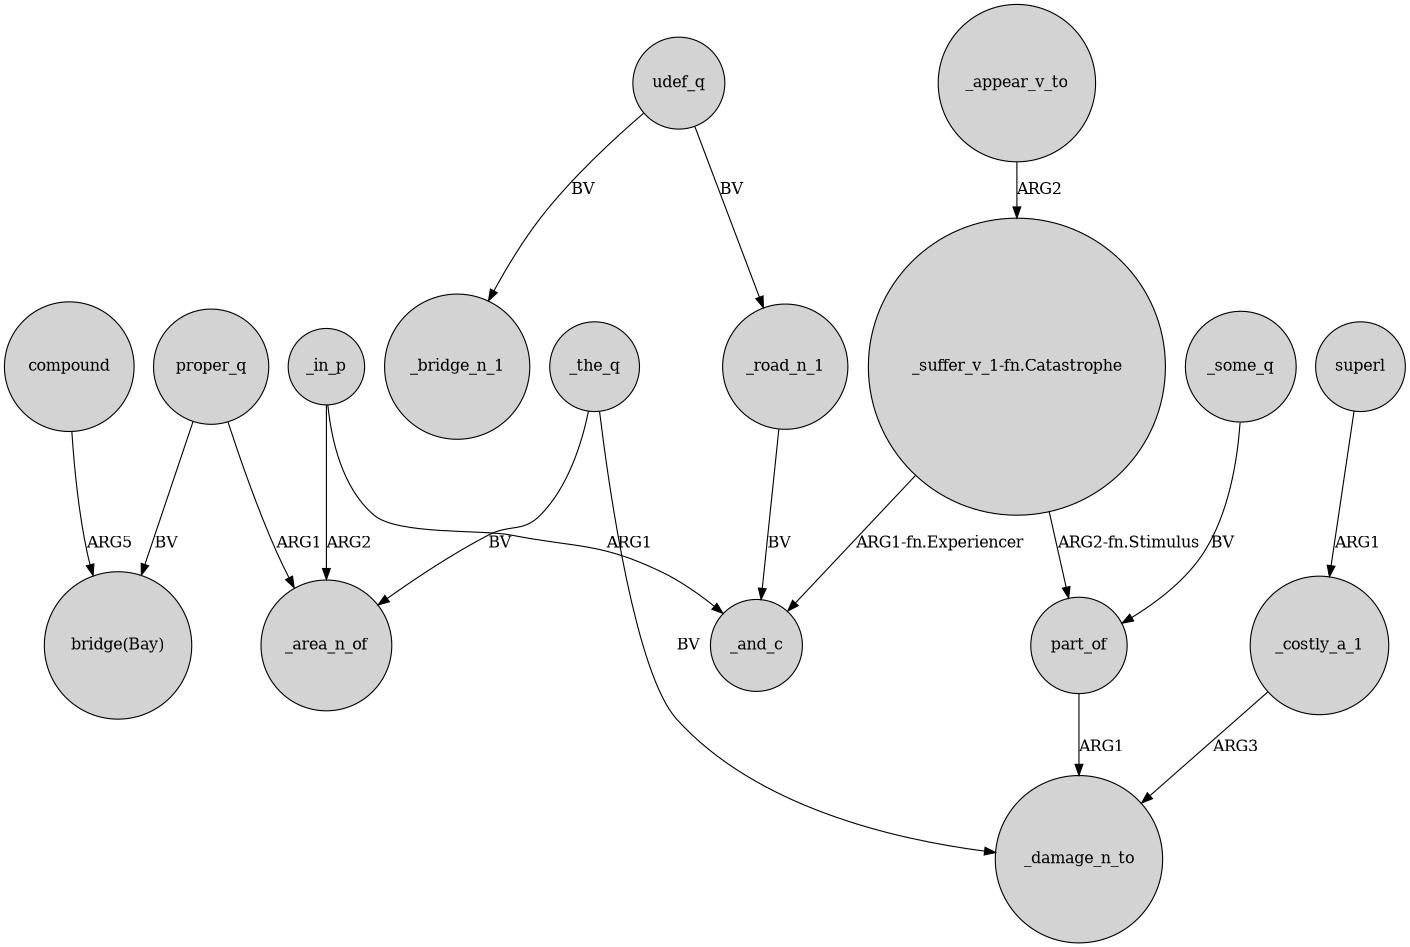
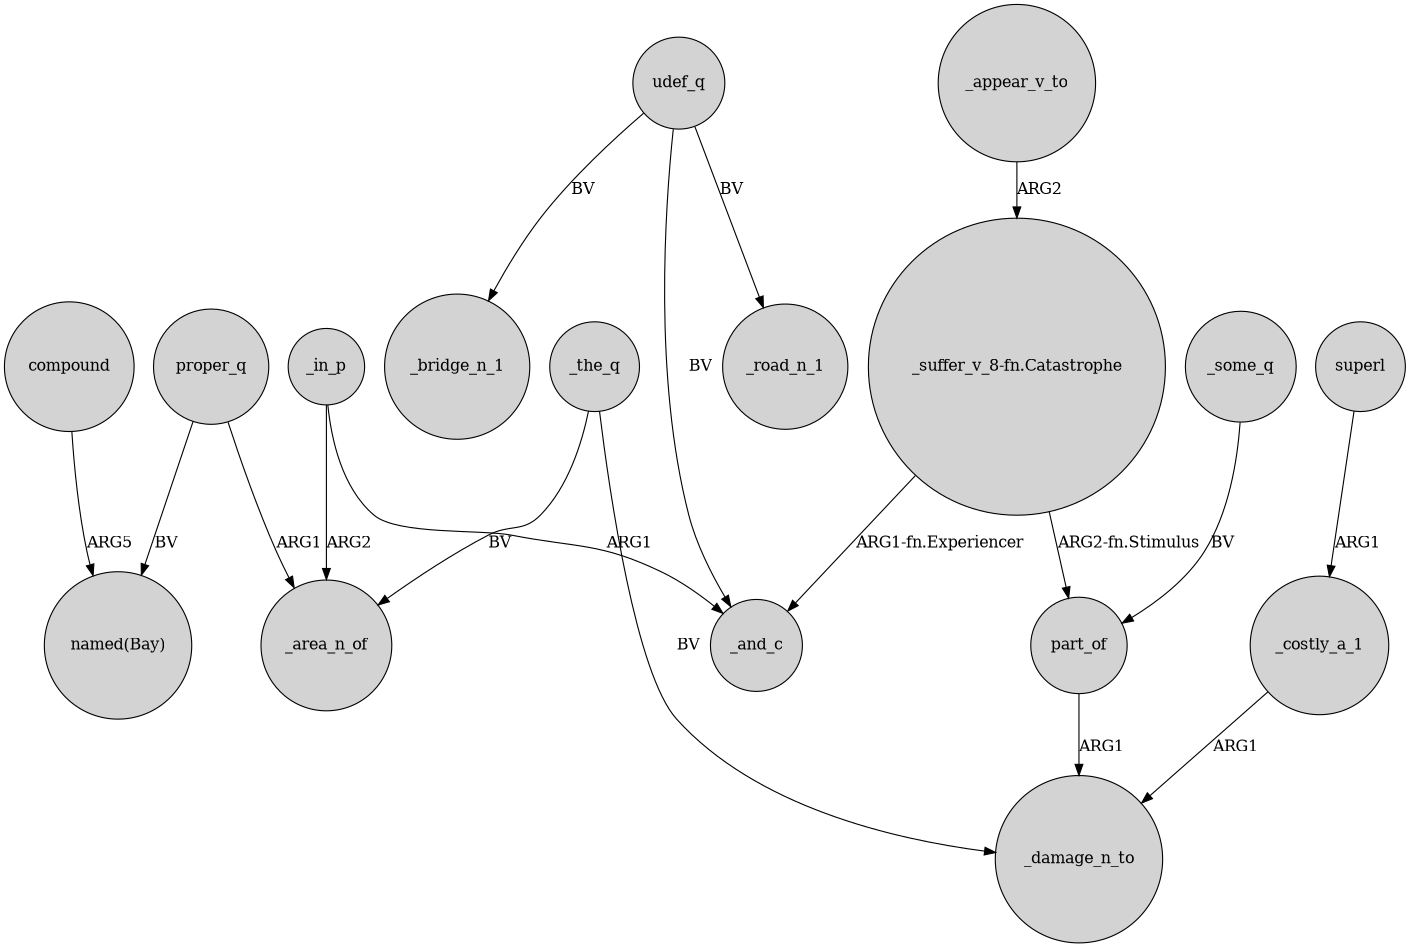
node "_suffer_v_1-fn.Catastrophe": label "_suffer_v_1-fn.Catastrophe" -> "_suffer_v_8-fn.Catastrophe"
edge "_road_n_1" -> "_and_c": now "udef_q" -> "_and_c"
node "bridge(Bay)": label "bridge(Bay)" -> "named(Bay)"
edge "_costly_a_1" -> "_damage_n_to": label "ARG3" -> "ARG1"
